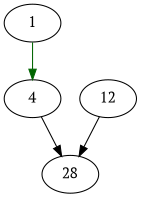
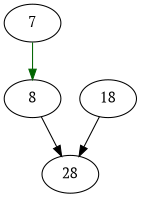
node "1": label "1" -> "7"
node "4": label "4" -> "8"
node "12": label "12" -> "18"
